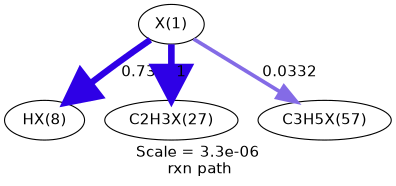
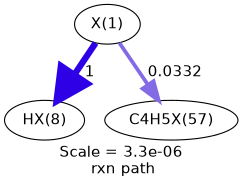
edge "X(1)" -> "HX(8)": label " 0.731" -> " 1"
node "C2H3X(27)": removed
node "C3H5X(57)": label "C3H5X(57)" -> "C4H5X(57)"
